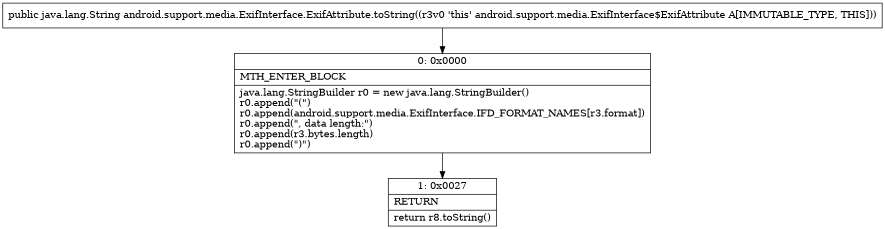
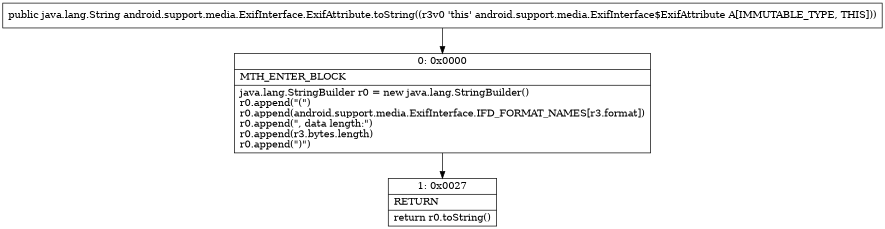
node "1: 0x0027": text "return r8.toString()" -> "return r0.toString()"
